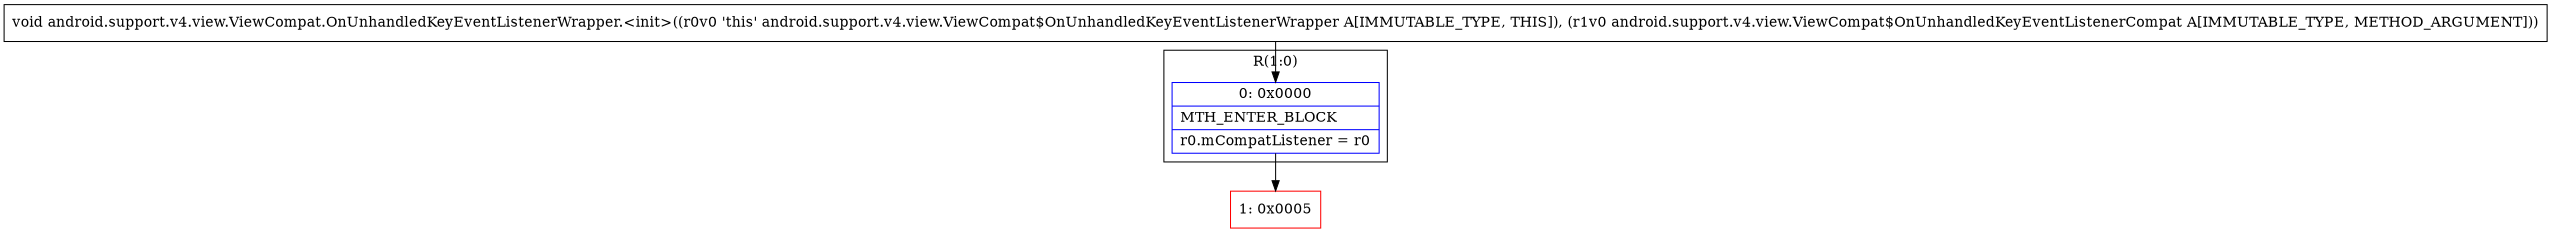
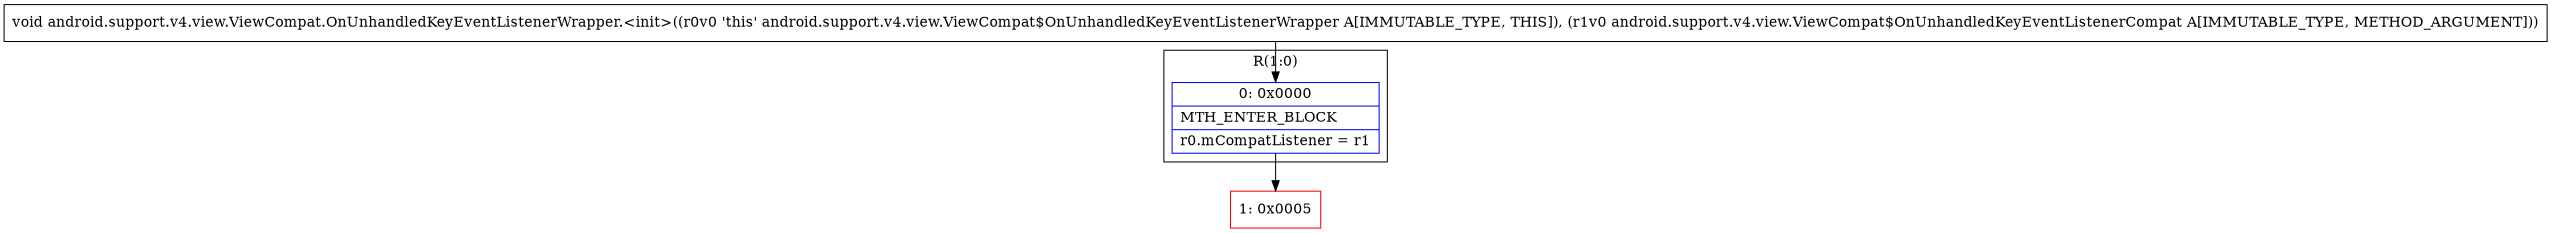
node "0: 0x0000": text "r0.mCompatListener = r0" -> "r0.mCompatListener = r1"
